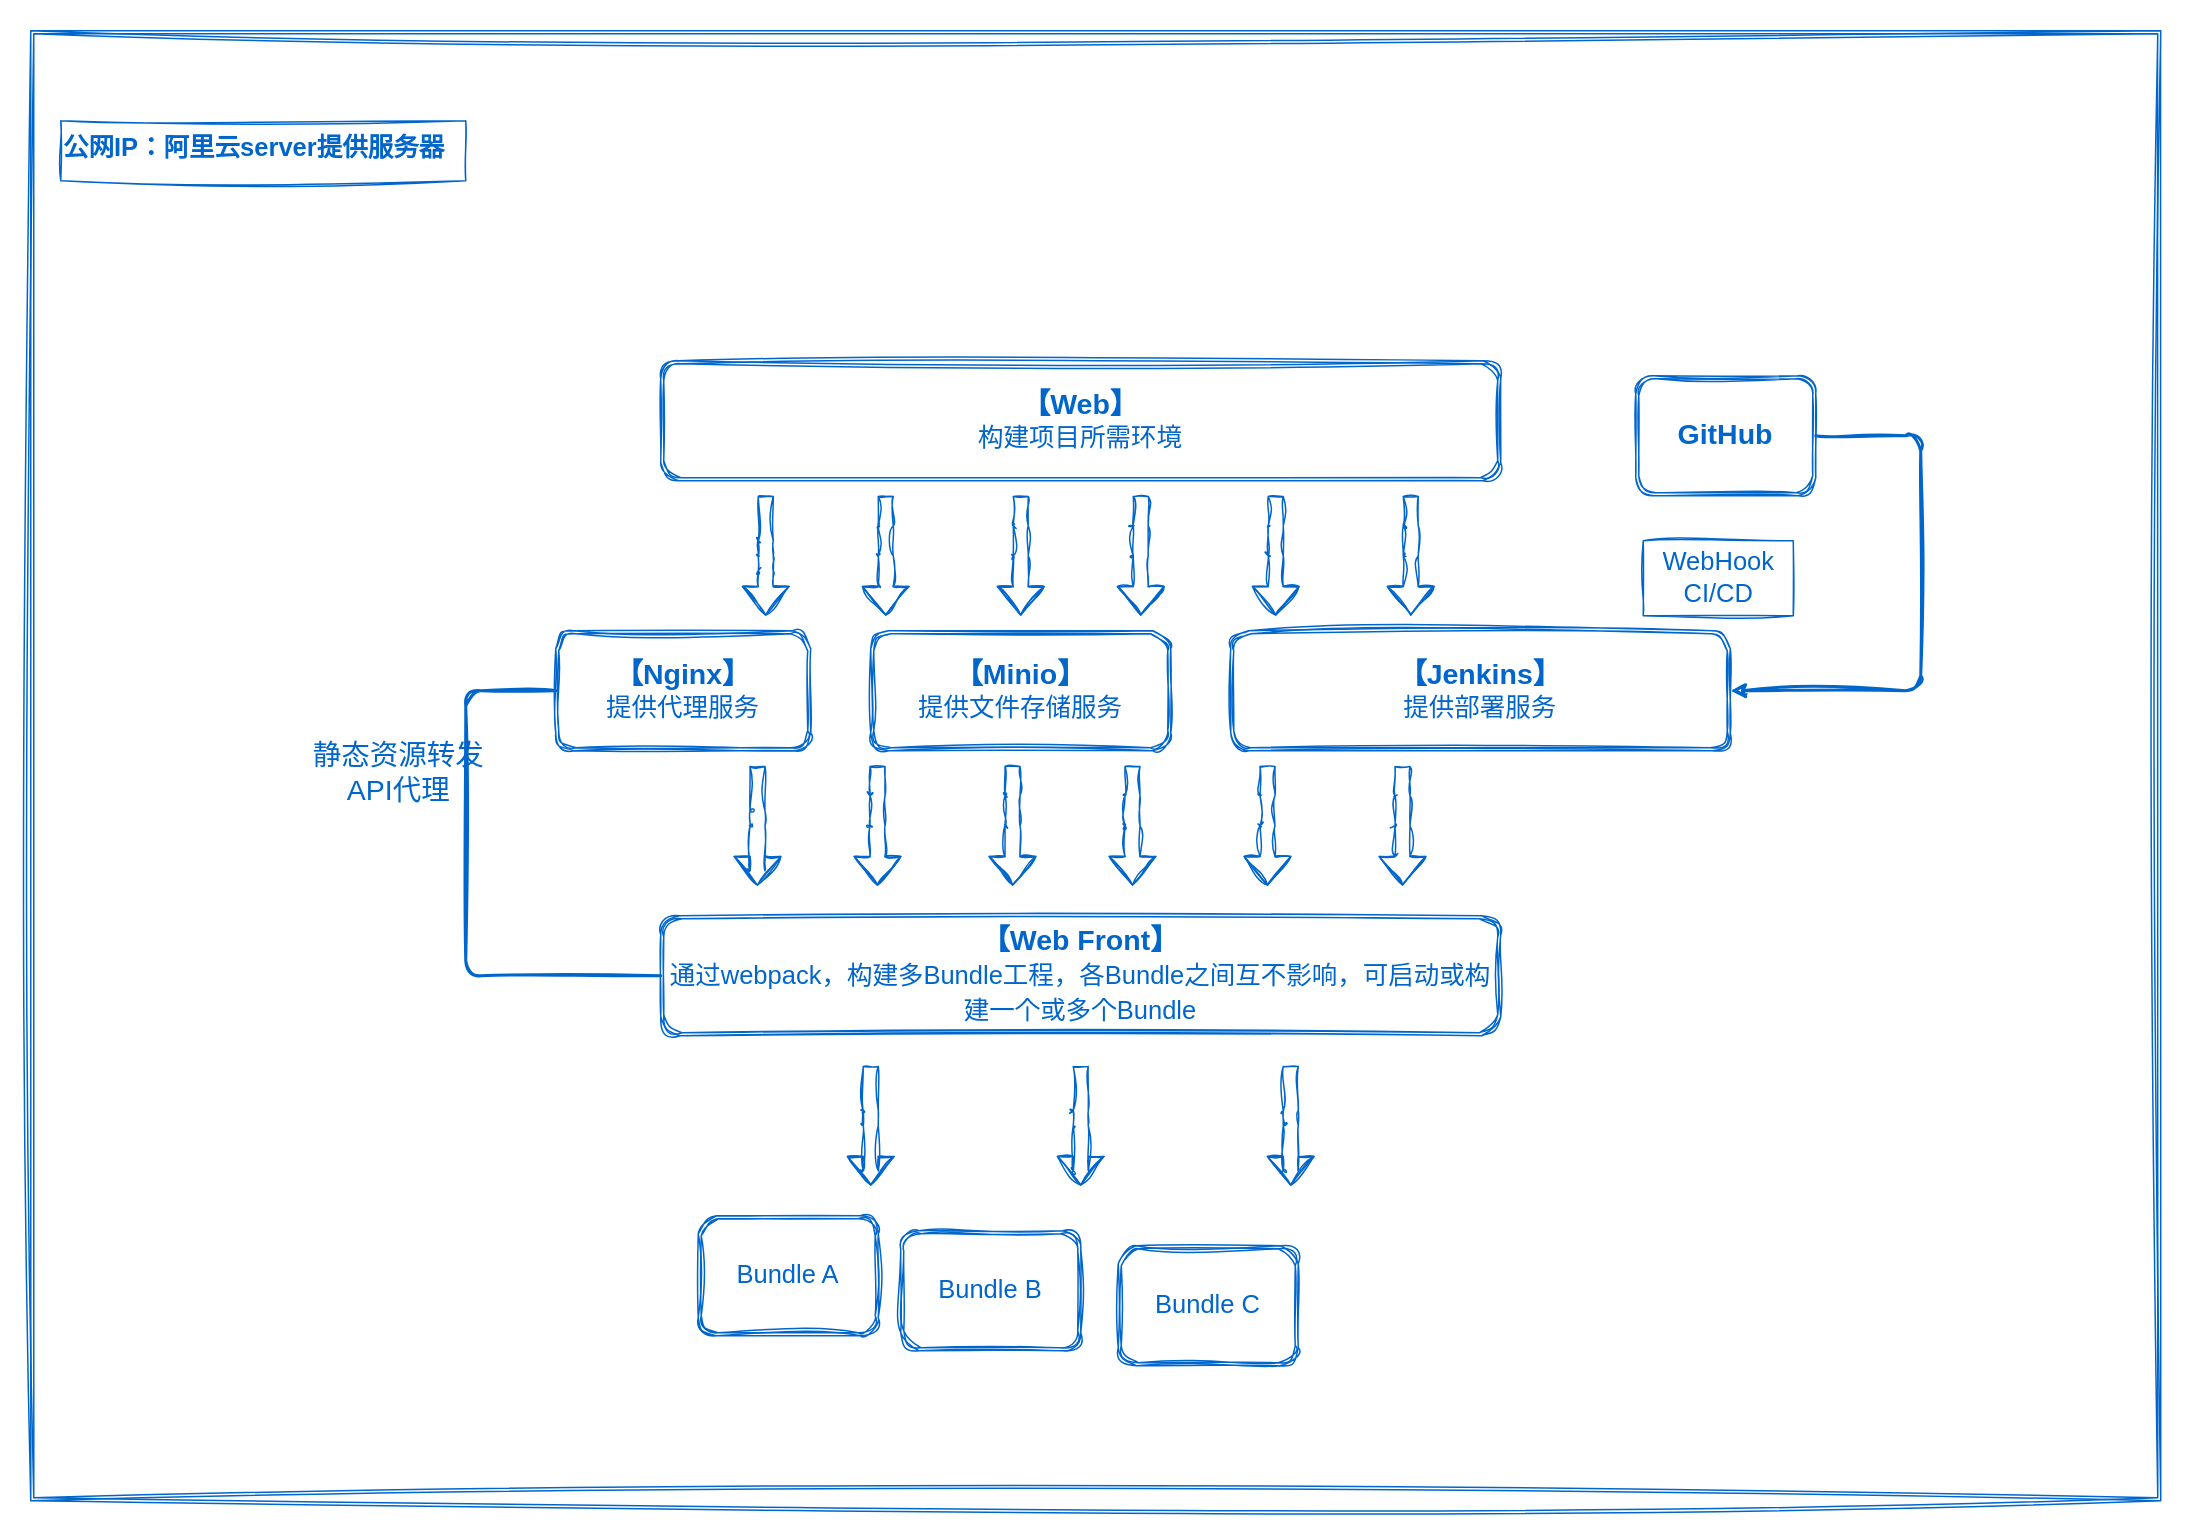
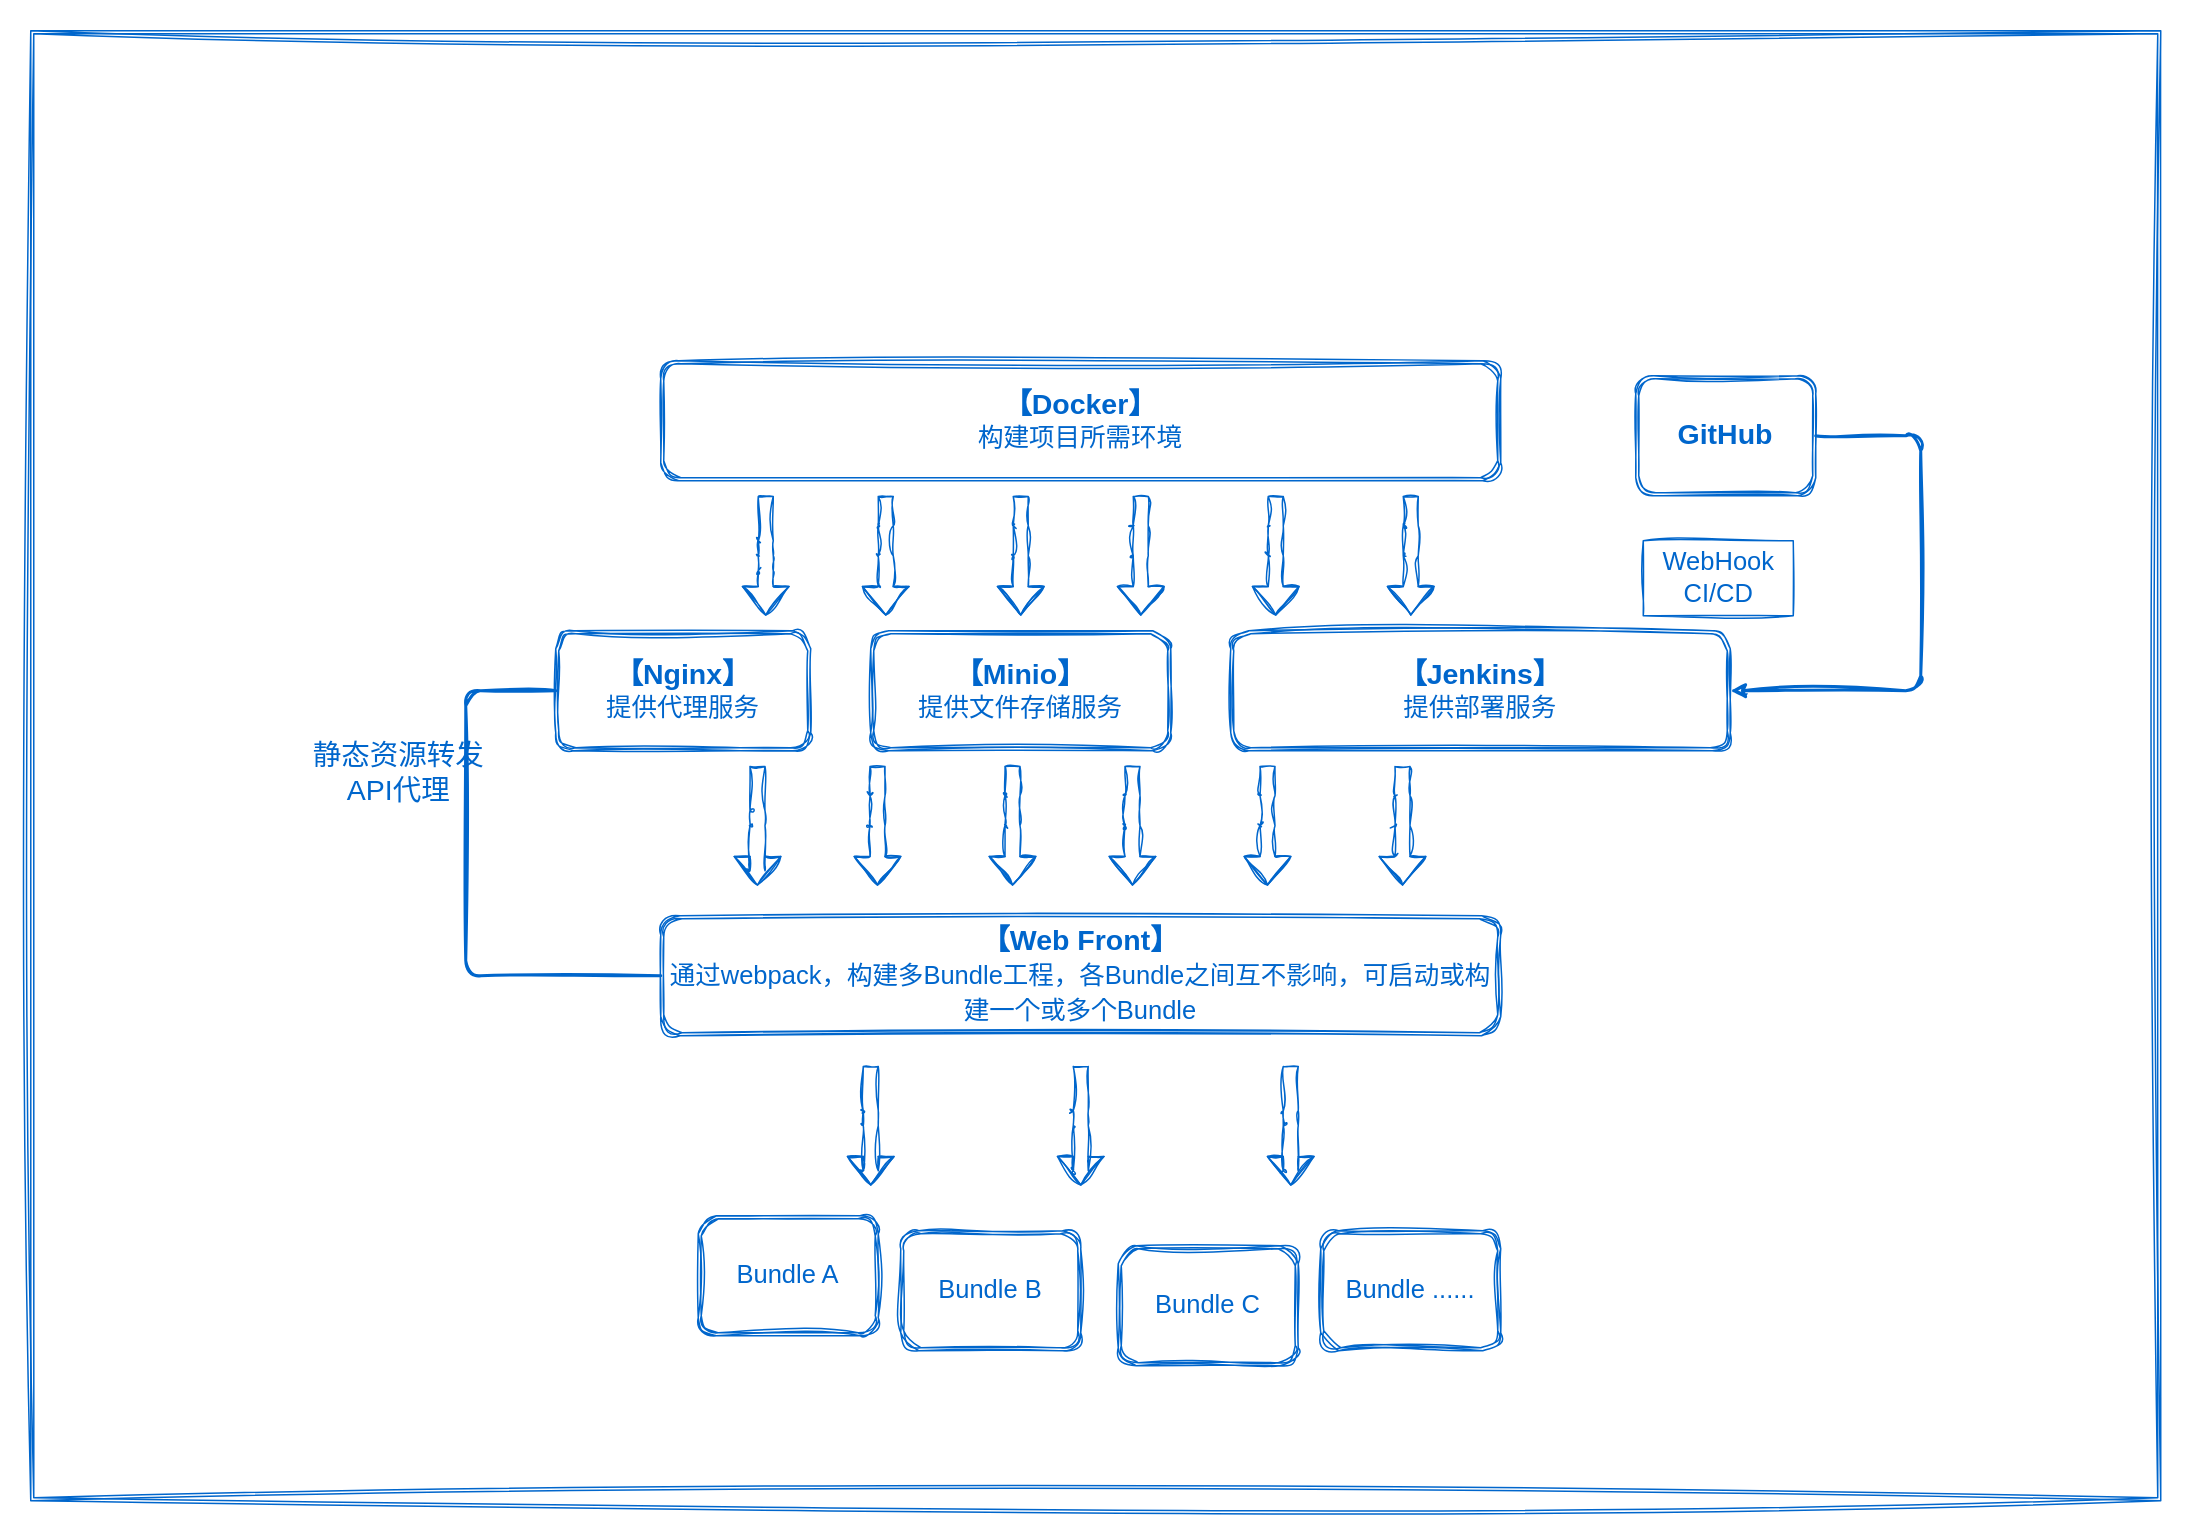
node "公网IP：阿里云server提供服务器": removed
node "【Web】 构建项目所需环境": label "【Web】 构建项目所需环境" -> "【Docker】 构建项目所需环境"
node "Bundle ......": added
